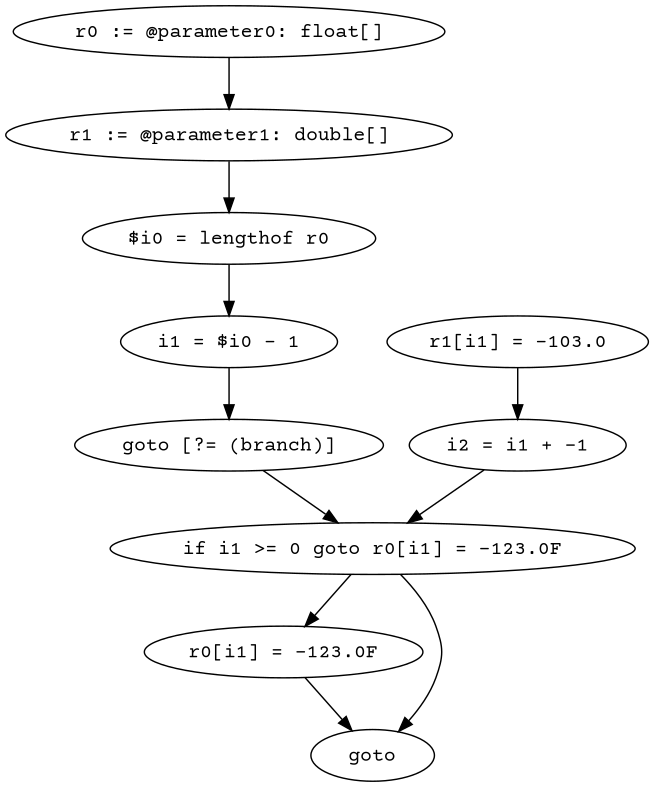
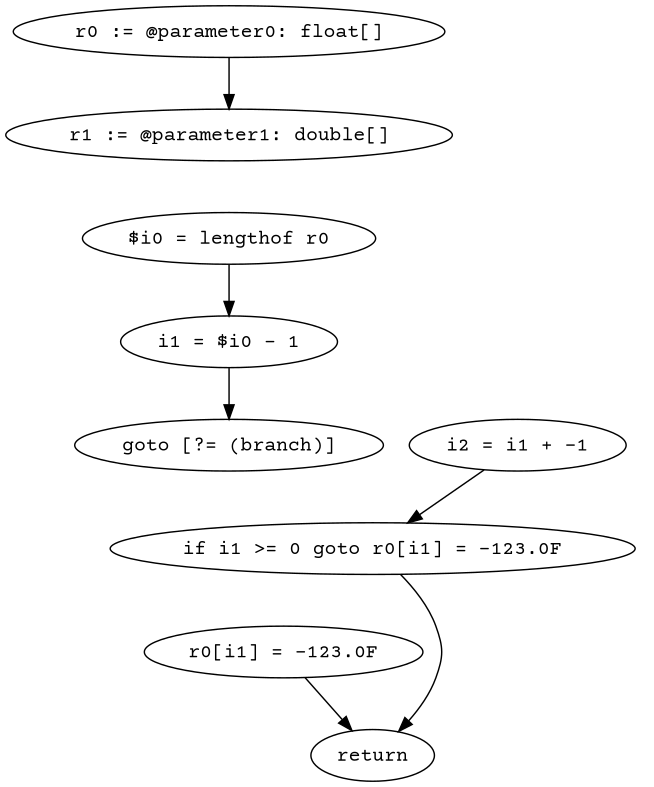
edge "r1 := @parameter1: double[]" -> "$i0 = lengthof r0": removed
node "r1[i1] = -103.0": removed
edge "goto [?= (branch)]" -> "if i1 >= 0 goto r0[i1] = -123.0F": removed
edge "if i1 >= 0 goto r0[i1] = -123.0F" -> "r0[i1] = -123.0F": removed
node "goto": label "goto" -> "return"
